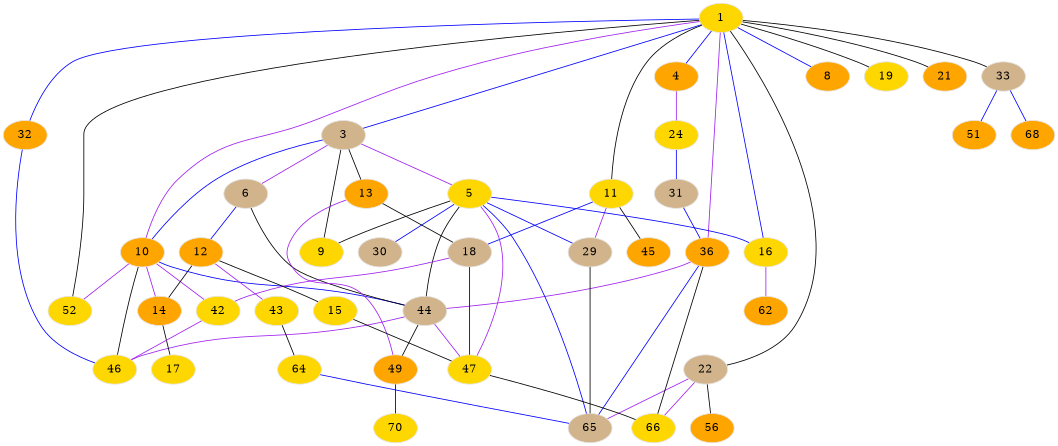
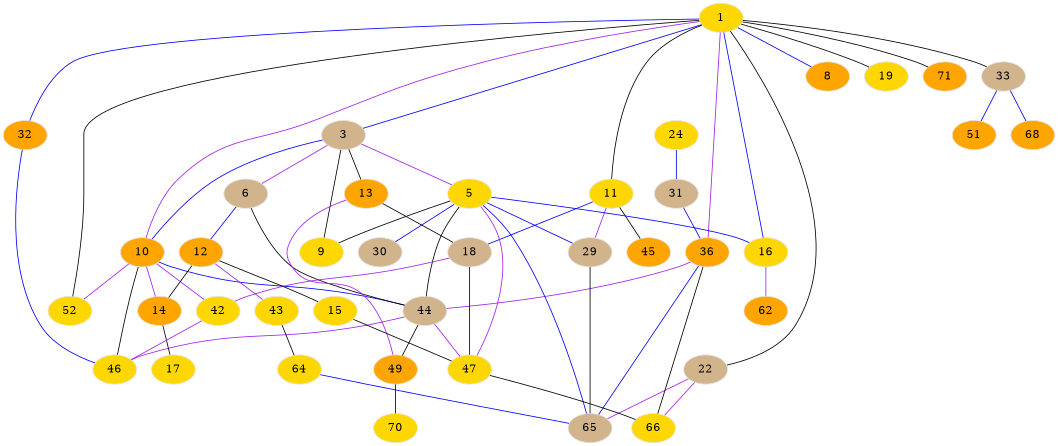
node "4": removed
node "21": label "21" -> "71"
node "56": removed
